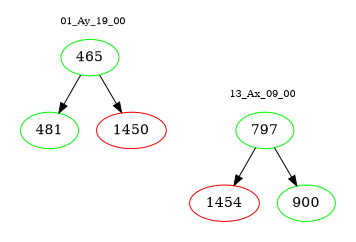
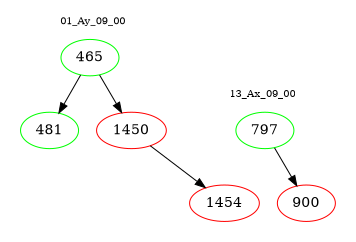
cluster "01_Ay_19_00": label "01_Ay_19_00" -> "01_Ay_09_00"
edge "797" -> "1454": now "1450" -> "1454"
node "900": color green -> red
